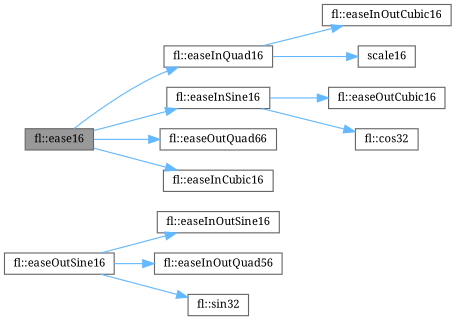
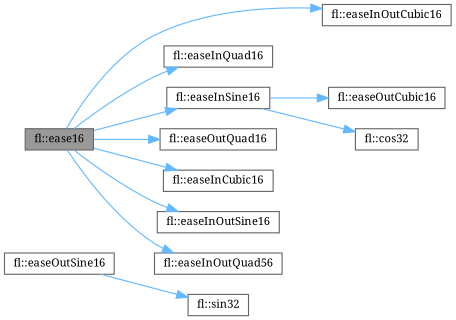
edge "fl::easeInQuad16" -> "fl::easeInOutCubic16": now "fl::ease16" -> "fl::easeInOutCubic16"
node "scale16": removed
node "fl::easeOutQuad66": label "fl::easeOutQuad66" -> "fl::easeOutQuad16"
edge "fl::easeOutSine16" -> "fl::easeInOutSine16": now "fl::ease16" -> "fl::easeInOutSine16"
edge "fl::easeOutSine16" -> "fl::easeInOutQuad56": now "fl::ease16" -> "fl::easeInOutQuad56"
